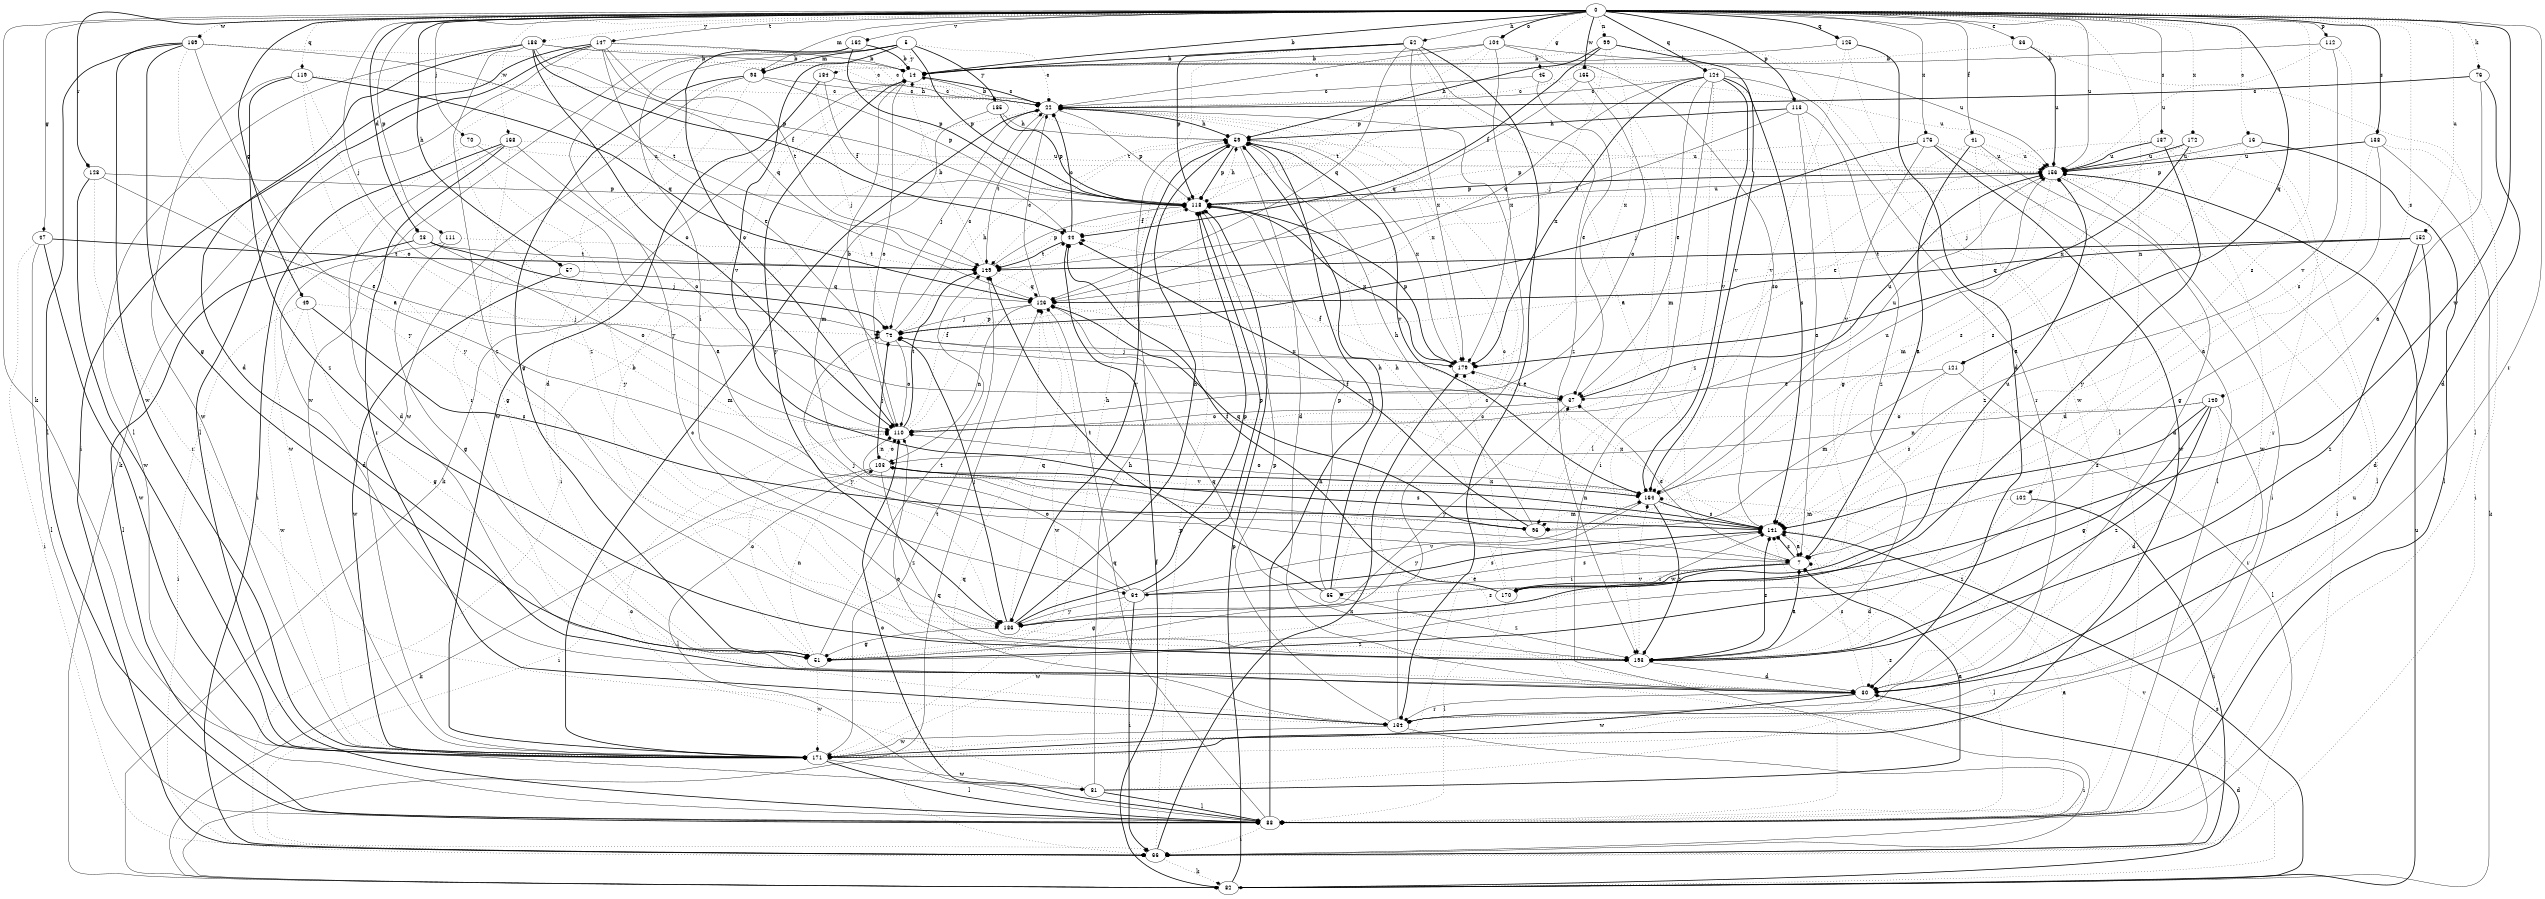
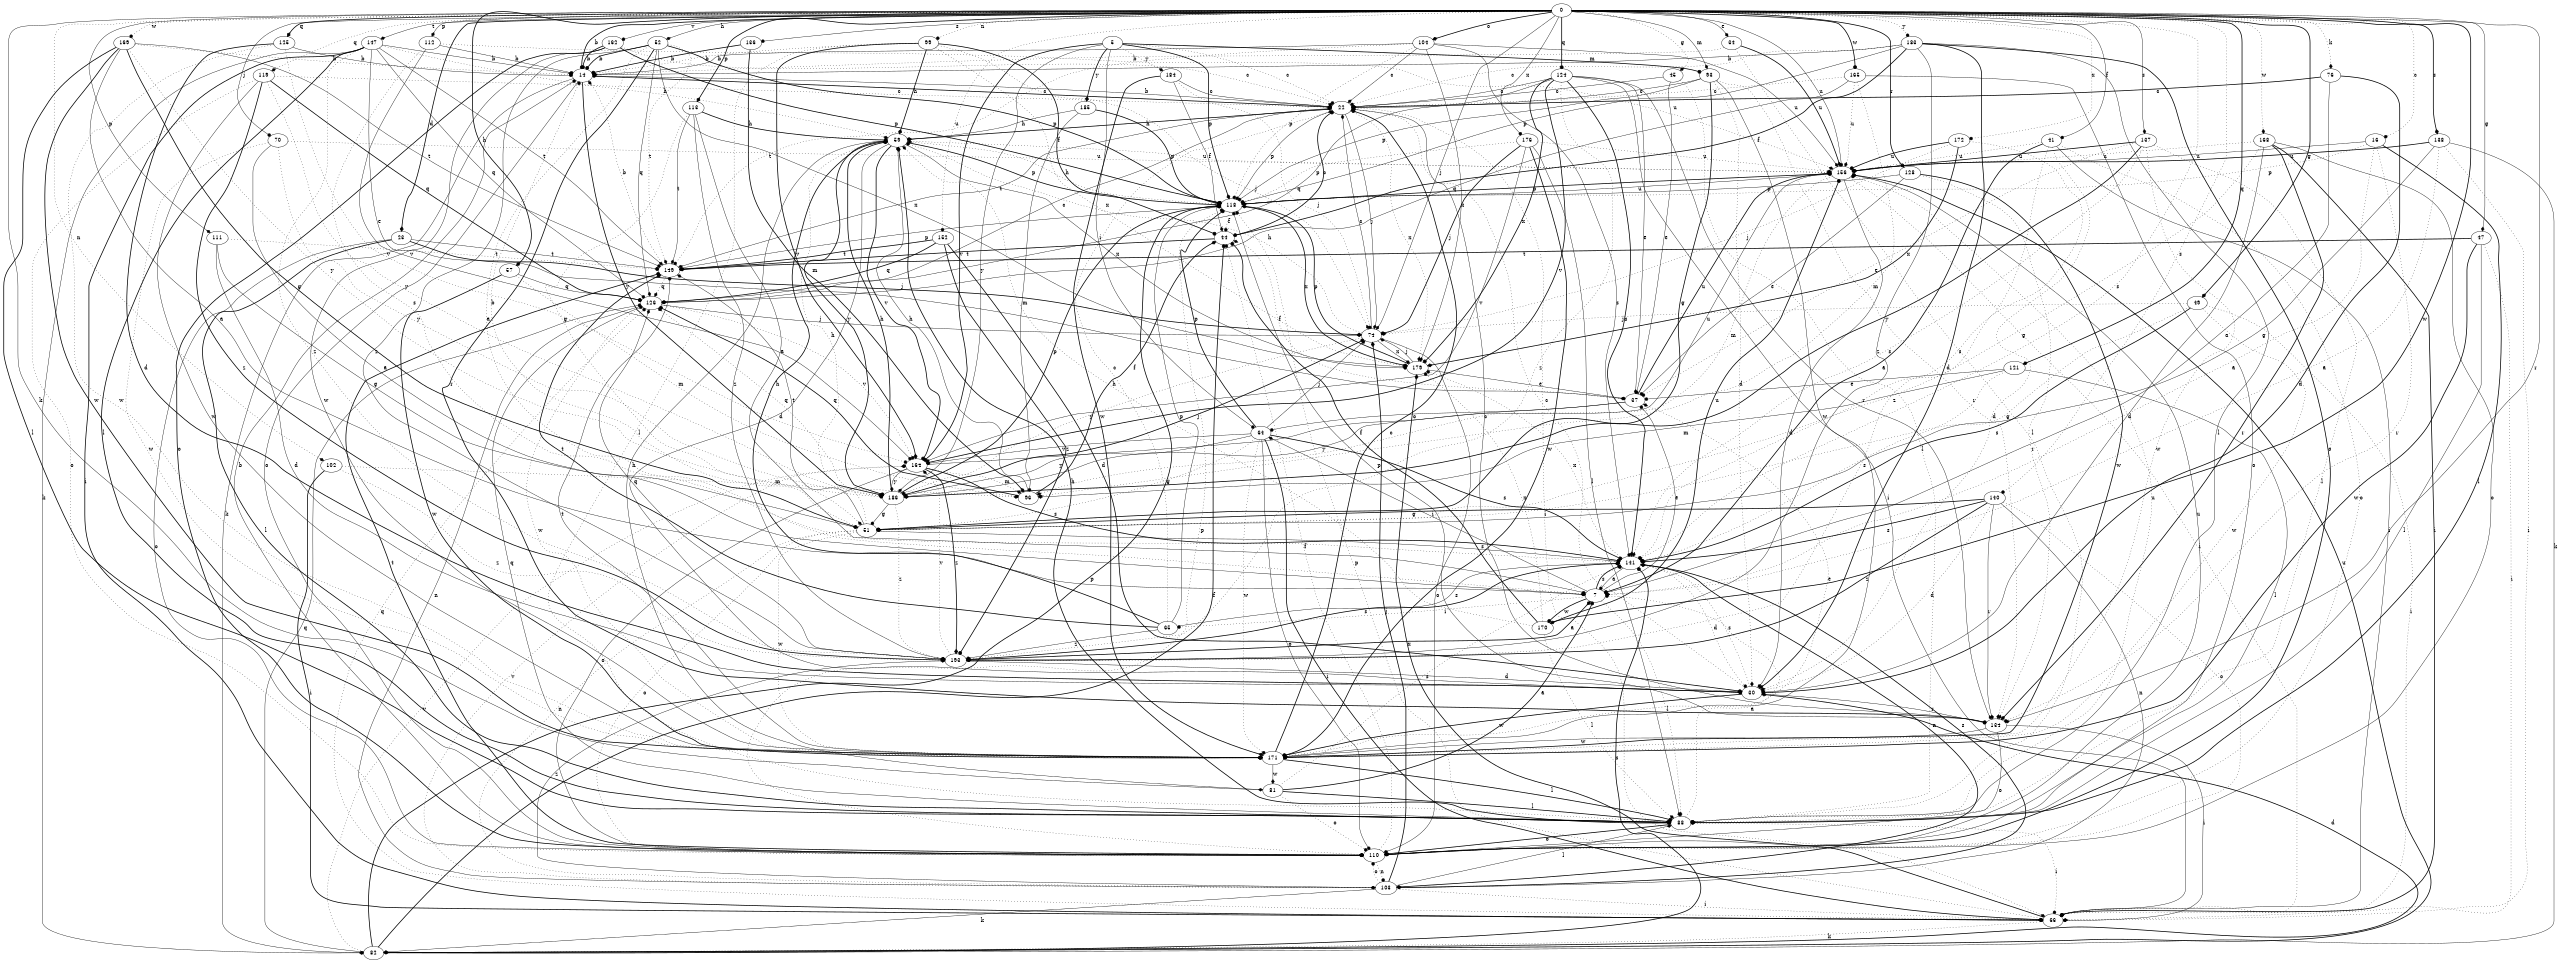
node "136": added
node "36": label "36" -> "34"
edge "134" -> "22": arrowhead dot -> diamond
edge "37" -> "110": now "37" -> "64"
